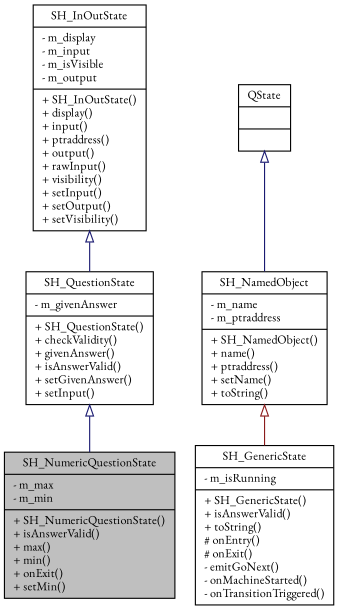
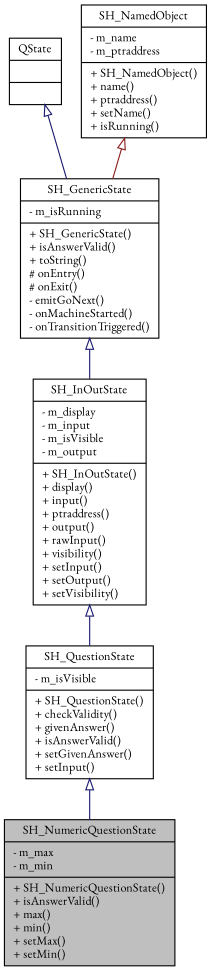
edge "SH_NamedObject" -> "QState": now "SH_GenericState" -> "QState"
node "SH_QuestionState": text "- m_givenAnswer" -> "- m_isVisible"
edge "SH_InOutState" -> "SH_GenericState": added
node "SH_NamedObject": text "+ toString()" -> "+ isRunning()"
node "SH_NumericQuestionState": text "+ onExit()" -> "+ setMax()"
